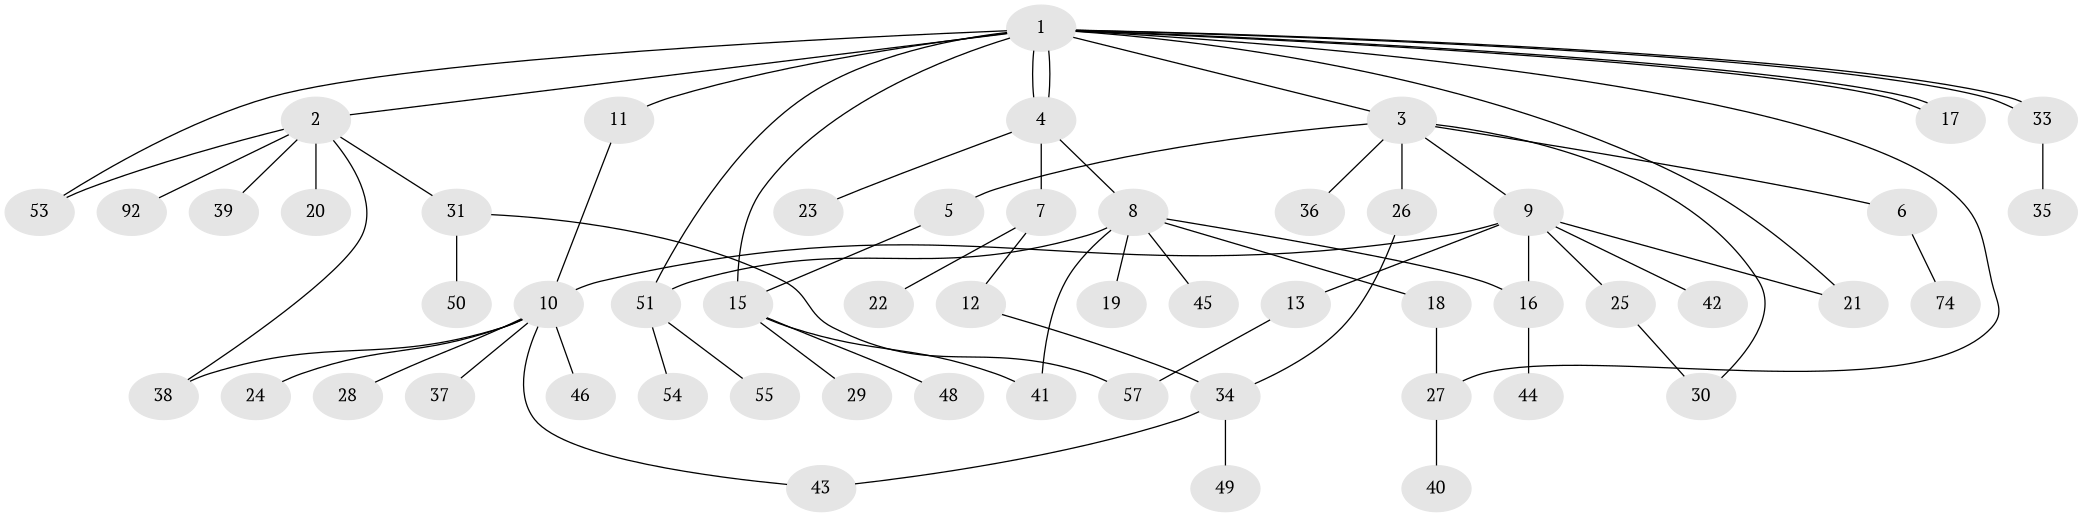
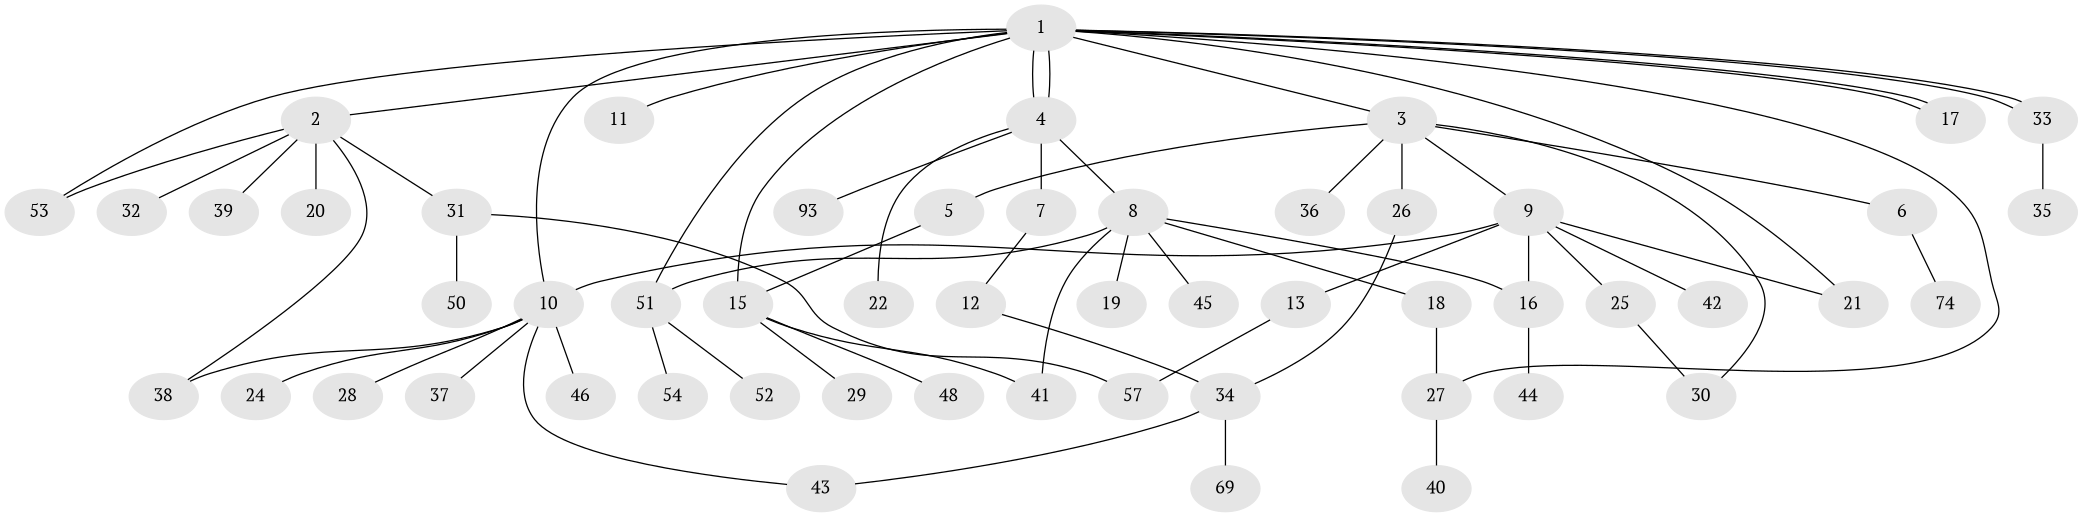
node "92": label "92" -> "32"
edge "11" -- "10": now "1" -- "10"
node "23": label "23" -> "93"
edge "7" -- "22": now "4" -- "22"
node "55": label "55" -> "52"
node "49": label "49" -> "69"
